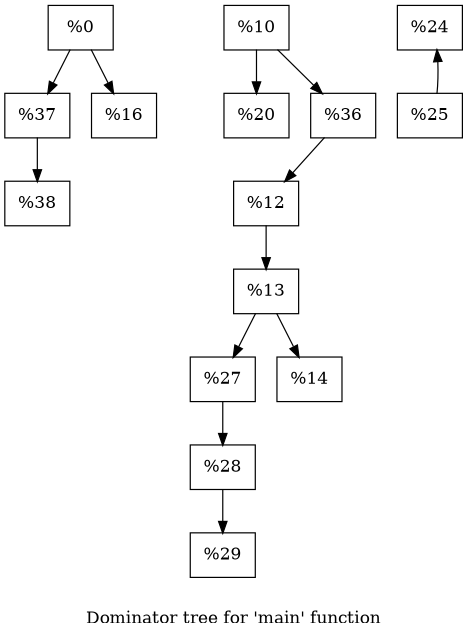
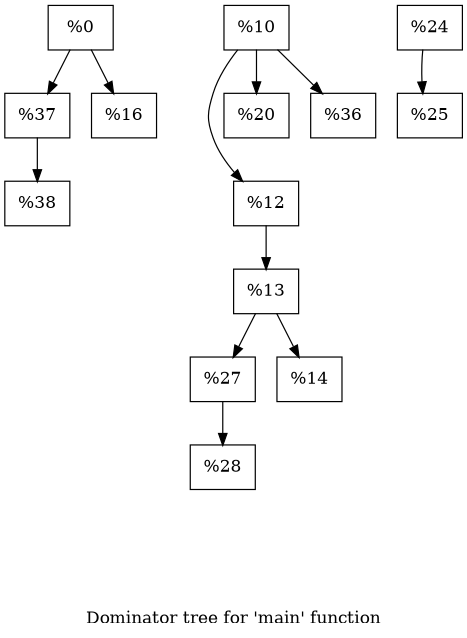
edge "%25" -> "%24": reversed
edge "%36" -> "%12": now "%10" -> "%12"
node "%29": removed
